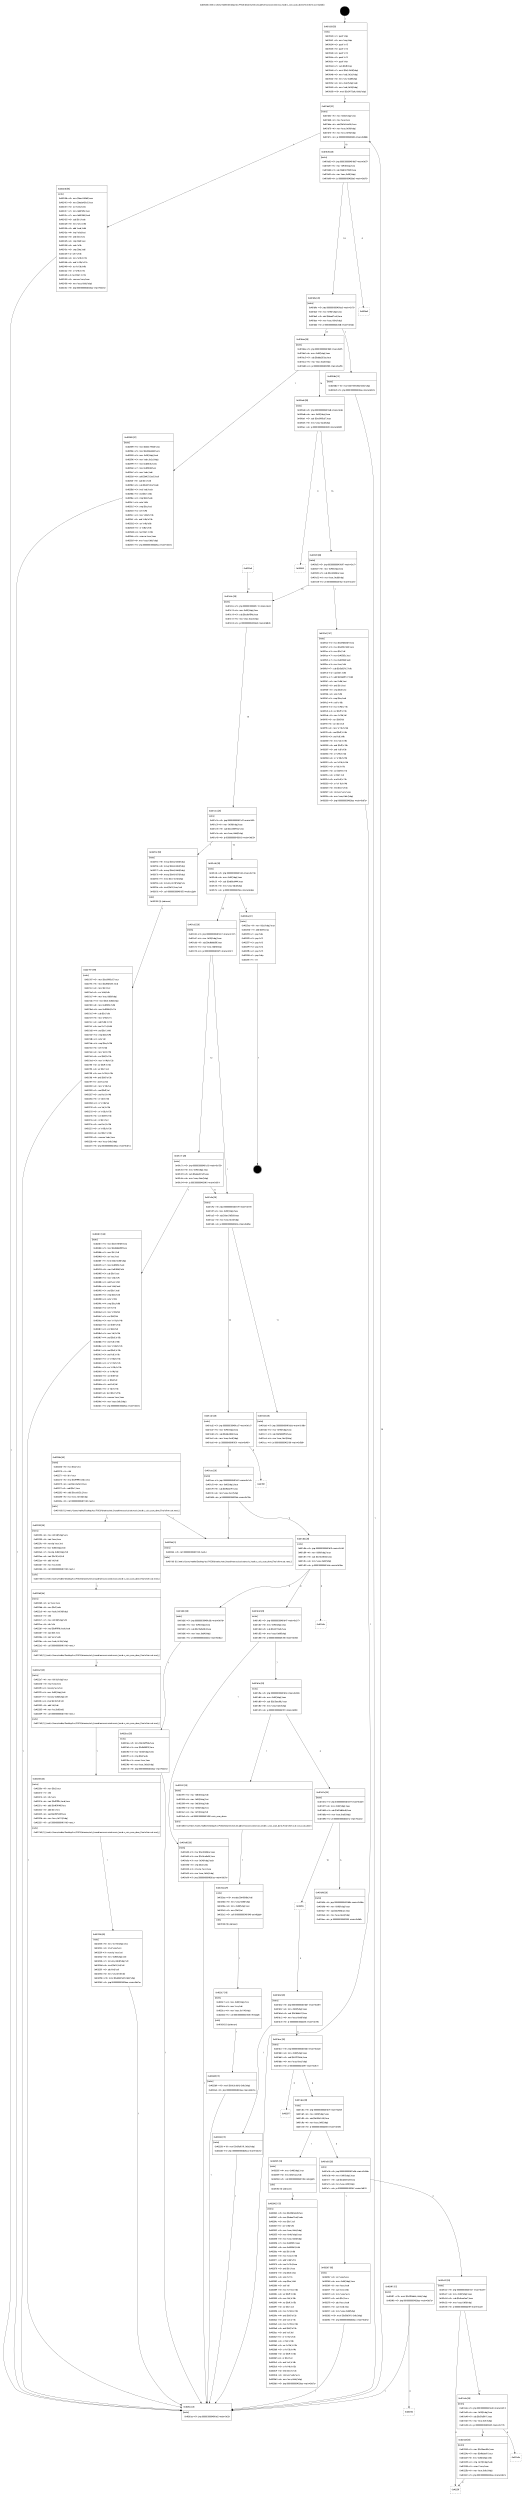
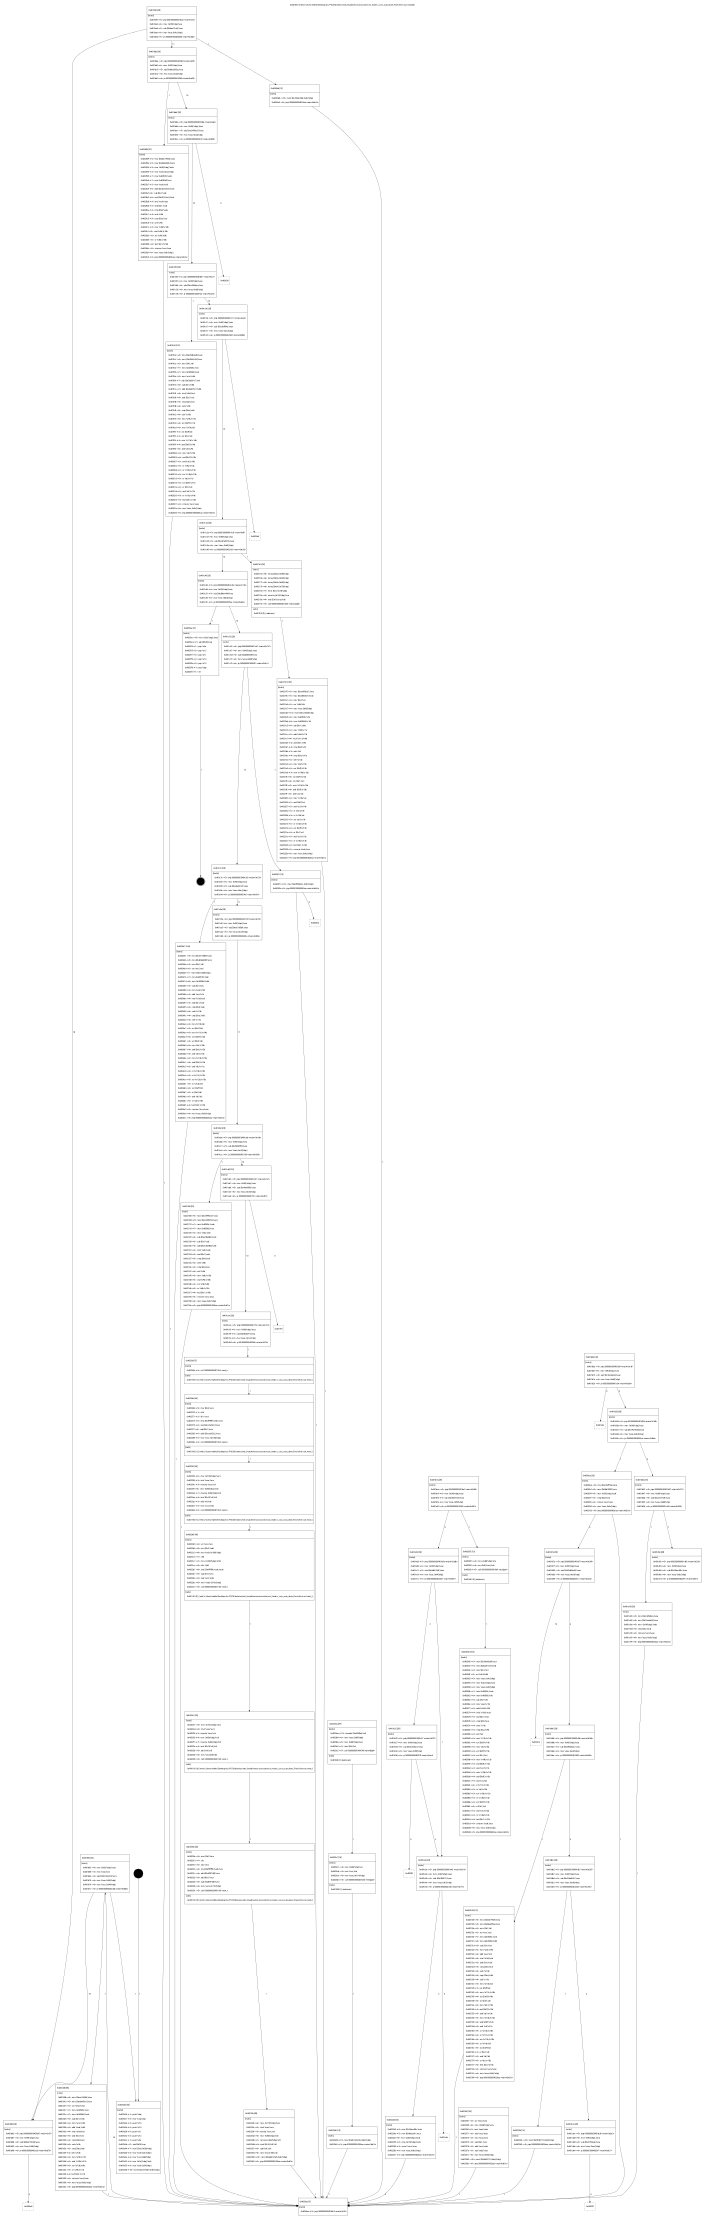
edge "0x401b30 [50]" -> "0x401b62 [32]": reversed
edge "0x401b82 [28]" -> "0x401b9e [28]": reversed
edge "0x4023e8" -> "0x401c0e [28]": reversed
edge "0x401c62 [28]" -> "0x401c9a [28]": now "0x401c62 [28]" -> "0x4024f1 [15]"
node "0x402108 [91]": added
edge "0x401c9a [28]" -> "0x401cd2 [28]": now "0x401cb6 [28]" -> "0x401cd2 [28]"
edge "0x401cee [28]" -> "0x401d0a [28]": removed, label "9"
edge "0x40226b [40]" -> "0x402266 [5]": reversed
edge "0x401d0a [28]" -> "0x401d42 [28]": now "0x401d26 [28]" -> "0x401d42 [28]"
edge "0x401d5e [28]" -> "0x401d7a [28]": now "0x4020ea [30]" -> "0x401d7a [28]"
node "0x402391 [25]": removed
edge "0x40261a" -> "0x401db2 [28]": now "0x401d96 [28]" -> "0x401db2 [28]"
node "0x402500 [137]": added
edge "0x401dce [28]" -> "0x401dea [28]": removed, label "4"
edge "0x401e06 [28]" -> "0x402367 [42]": now "0x401e06 [28]" -> "0x401e3e [28]"
edge "0x402245 [33]" -> "0x4025ff": now "0x402245 [33]" -> "0x4026aa [5]"
